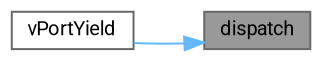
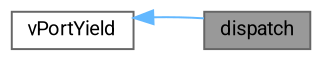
edge "vPortYield" -> "dispatch": reversed
